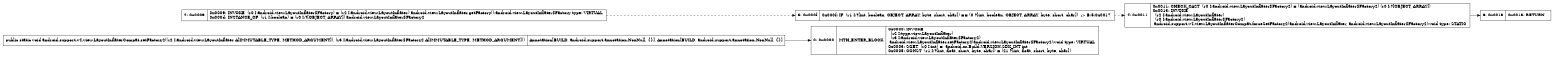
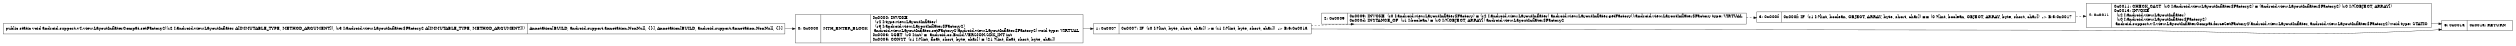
node "1: 0x0007": added
